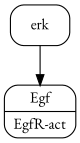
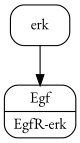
node "Egf": text "EgfR-act" -> "EgfR-erk"
